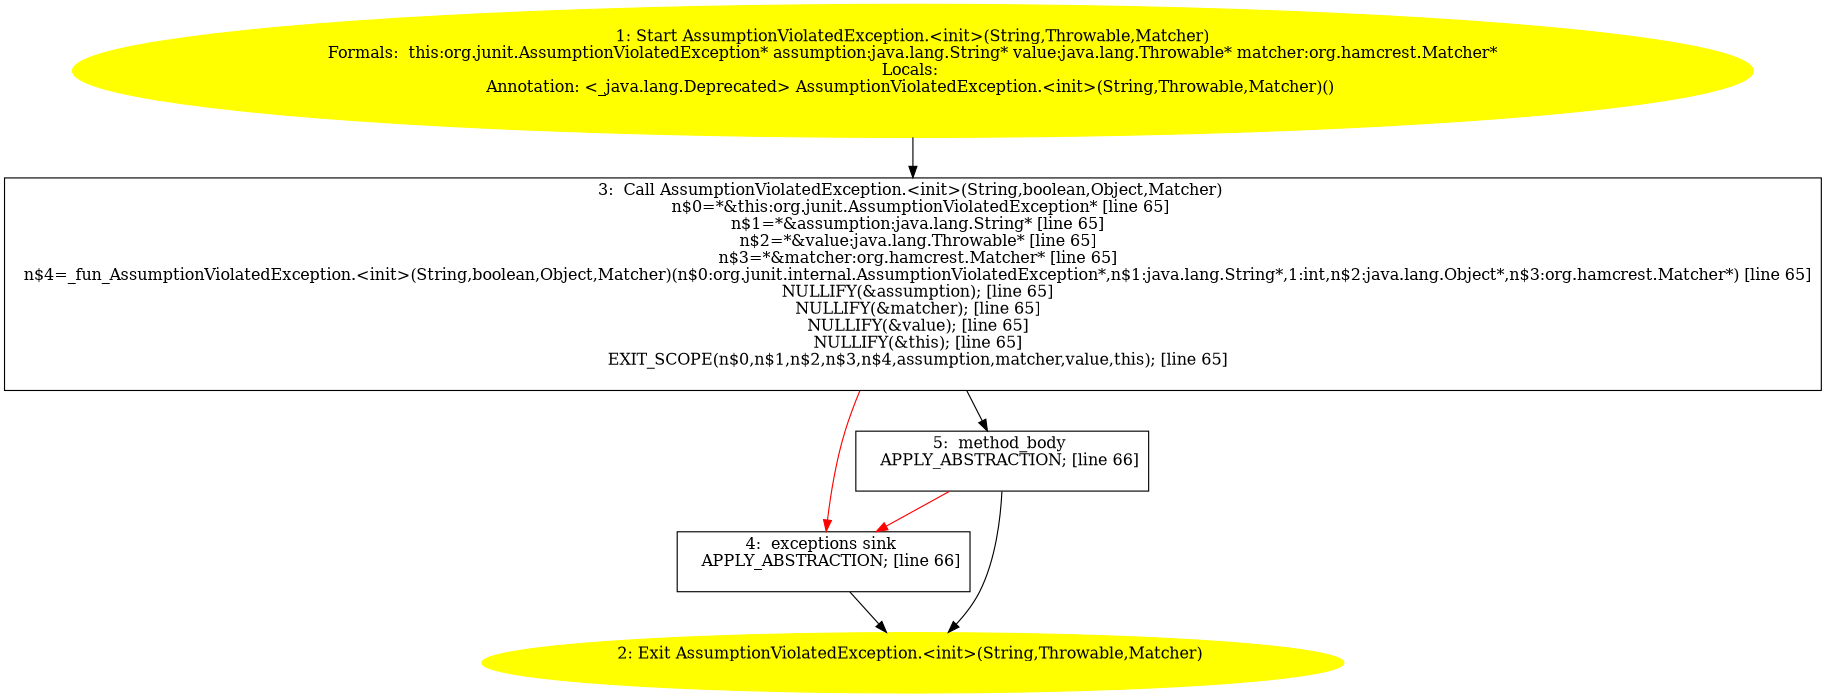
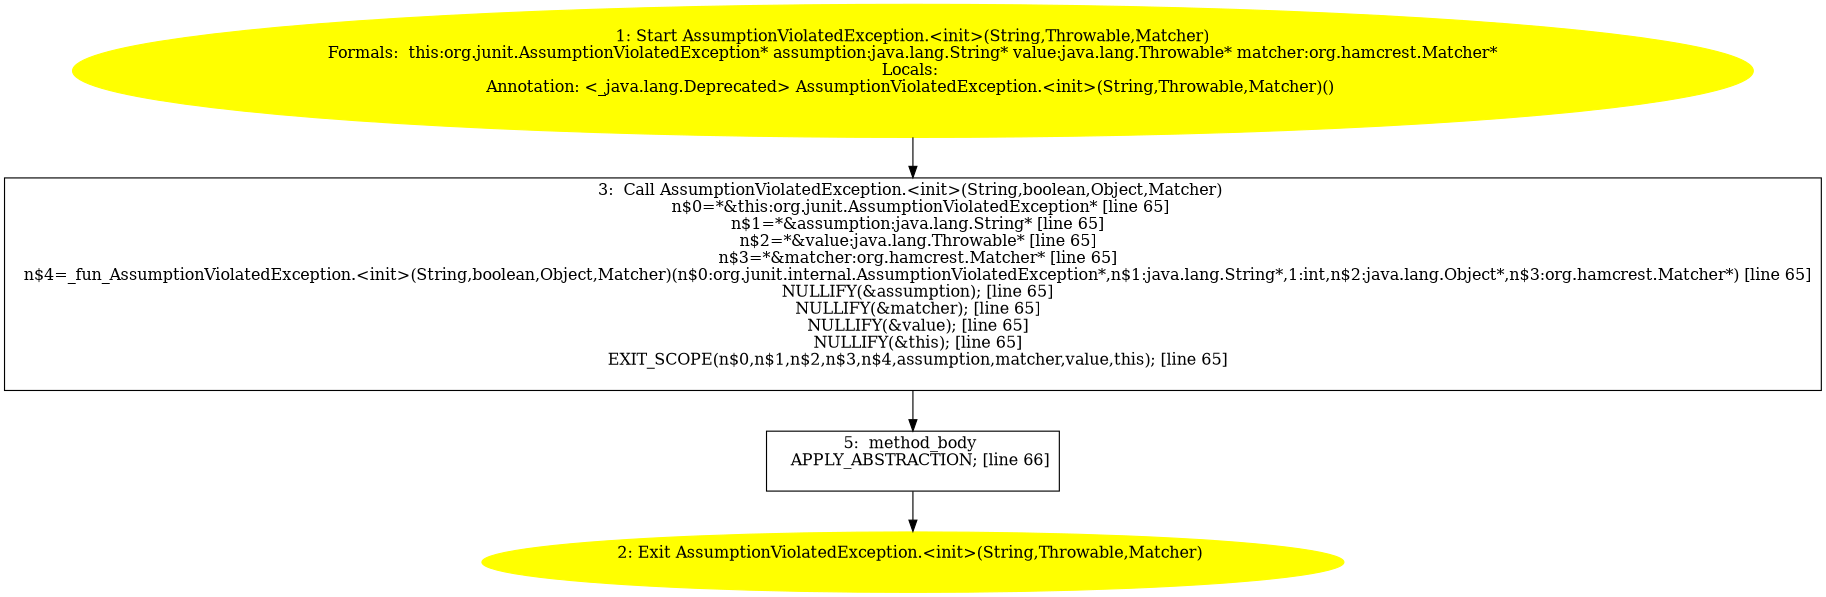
node "4:  exceptions sink APPLY_ABSTRACTION; [line 66]": removed
